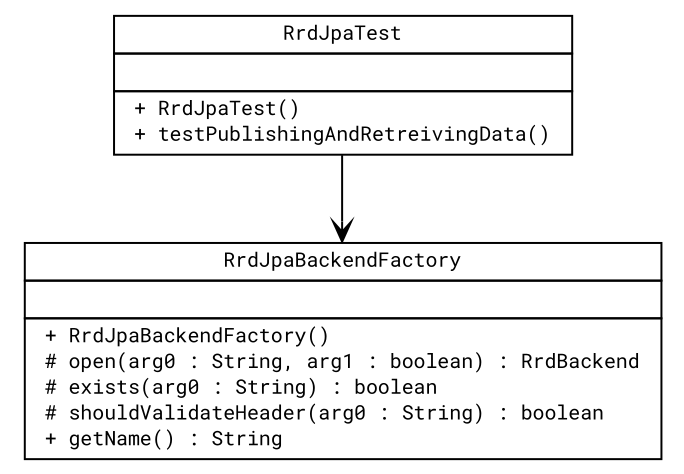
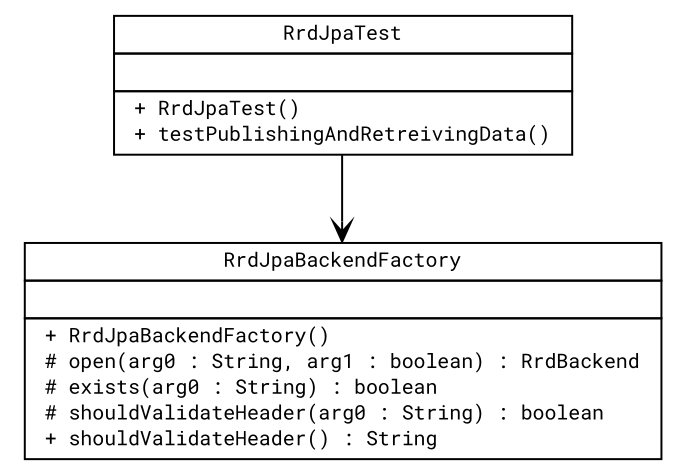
node "RrdJpaBackendFactory": text "+ getName() : String" -> "+ shouldValidateHeader() : String"
